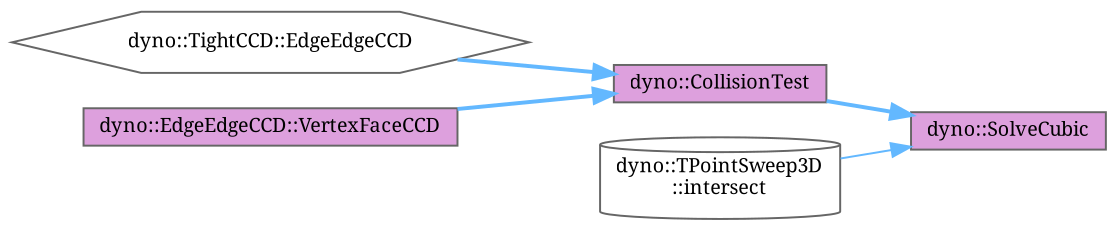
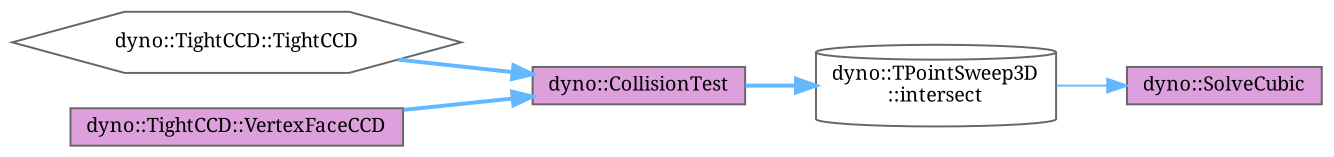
node "dyno::TightCCD::EdgeEdgeCCD": label "dyno::TightCCD::EdgeEdgeCCD" -> "dyno::TightCCD::TightCCD"
edge "dyno::CollisionTest" -> "dyno::SolveCubic": now "dyno::CollisionTest" -> "dyno::TPointSweep3D ::intersect"
node "dyno::EdgeEdgeCCD::VertexFaceCCD": label "dyno::EdgeEdgeCCD::VertexFaceCCD" -> "dyno::TightCCD::VertexFaceCCD"
